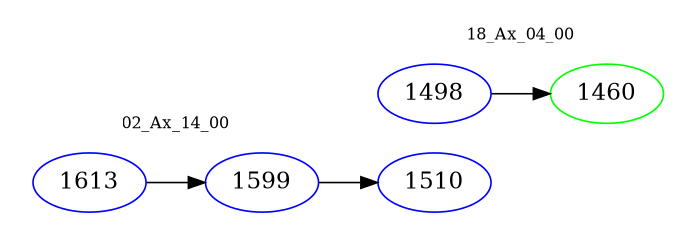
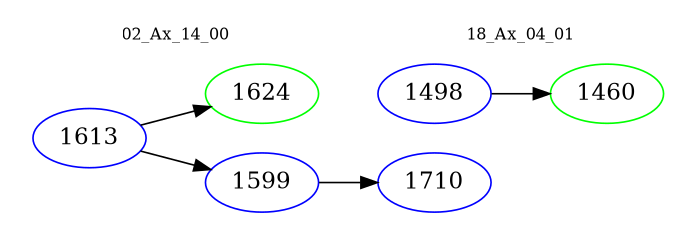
cluster "18_Ax_04_00": label "18_Ax_04_00" -> "18_Ax_04_01"
node "1624": added
node "1510": label "1510" -> "1710"
